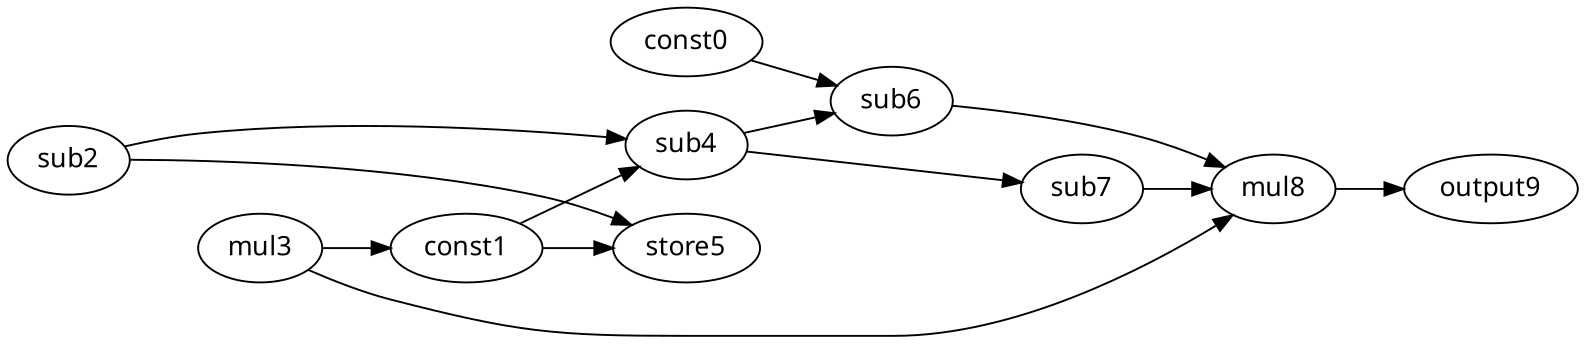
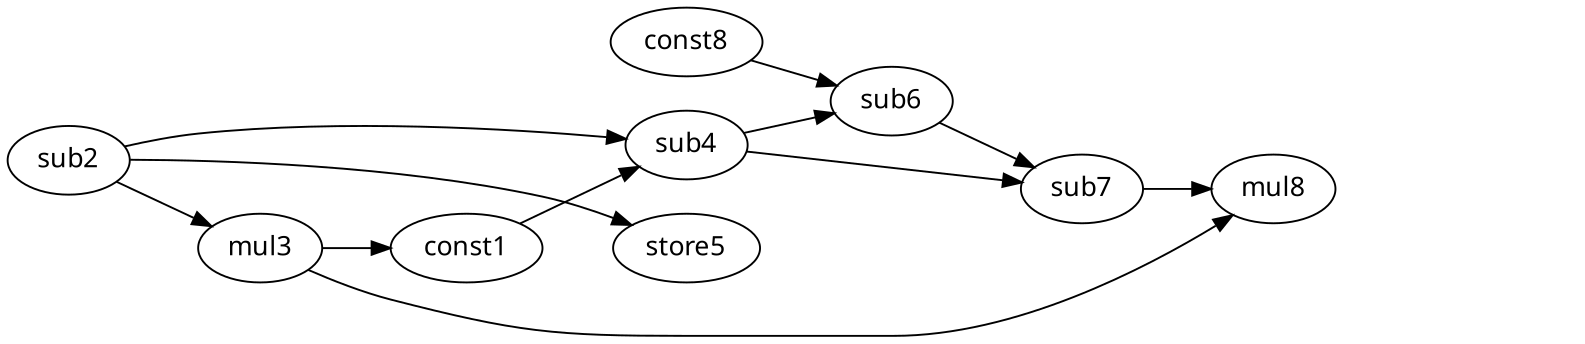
node "const0": label "const0" -> "const8"
edge "sub6" -> "mul8": now "sub6" -> "sub7"
node "output9": removed
edge "sub2" -> "mul3": added
edge "const1" -> "store5": removed
